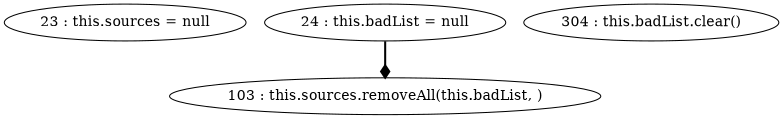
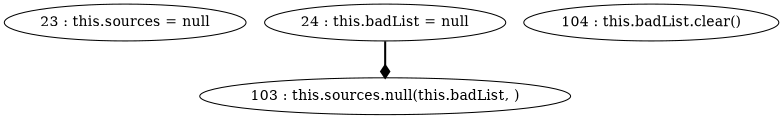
node "304 : this.badList.clear()": label "304 : this.badList.clear()" -> "104 : this.badList.clear()"
node "103 : this.sources.removeAll(this.badList, )": label "103 : this.sources.removeAll(this.badList, )" -> "103 : this.sources.null(this.badList, )"
